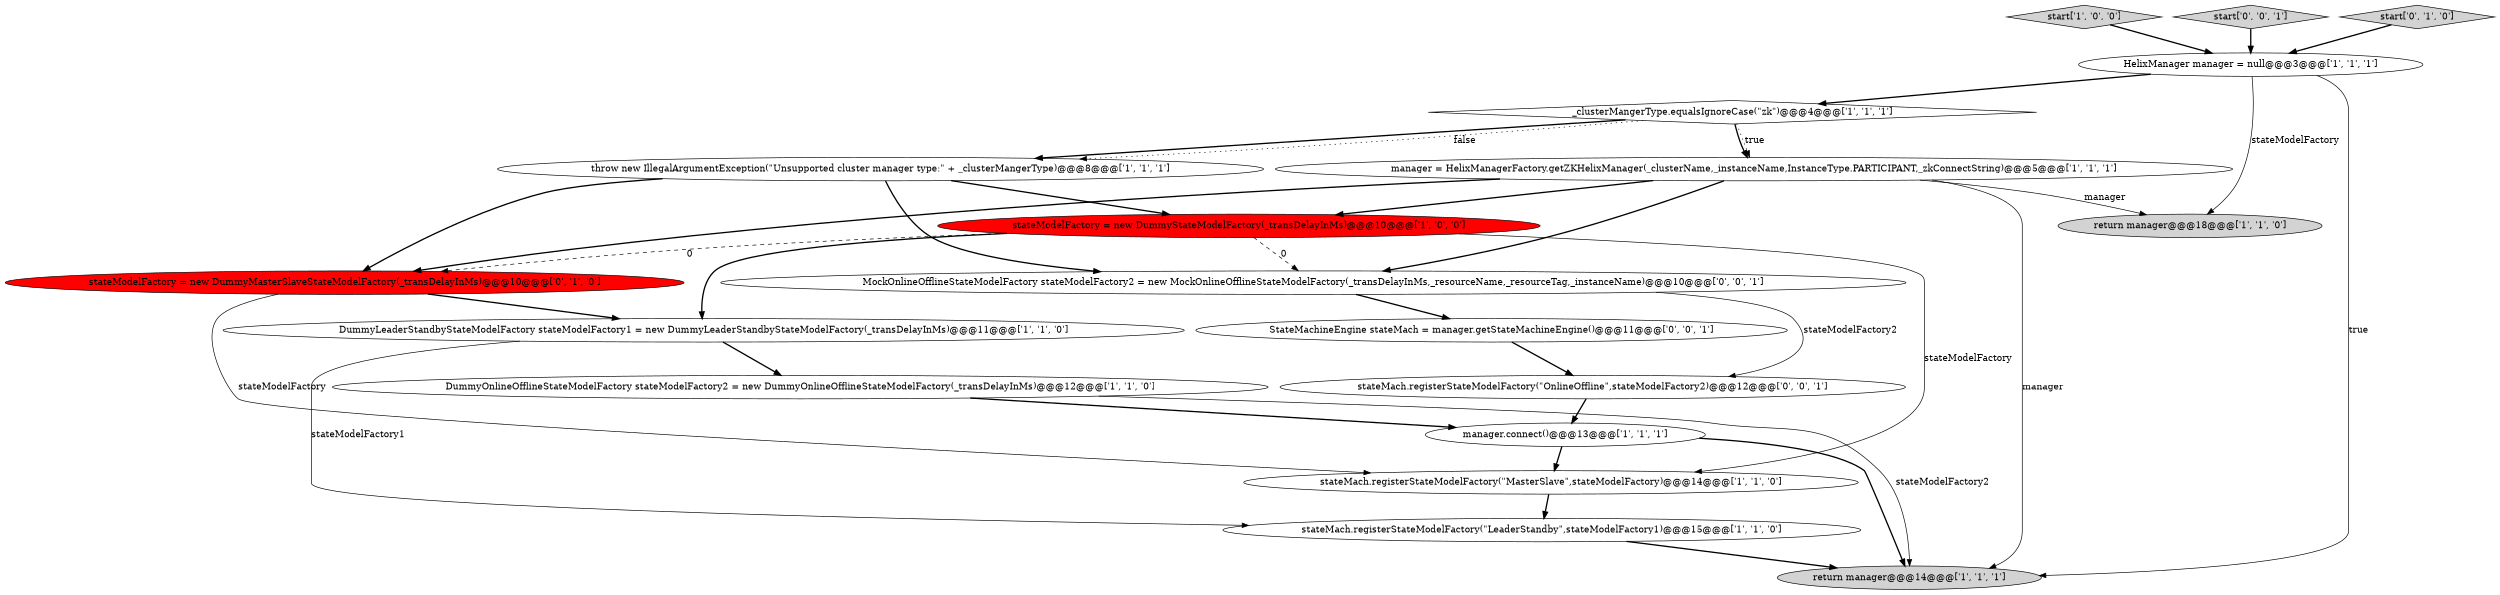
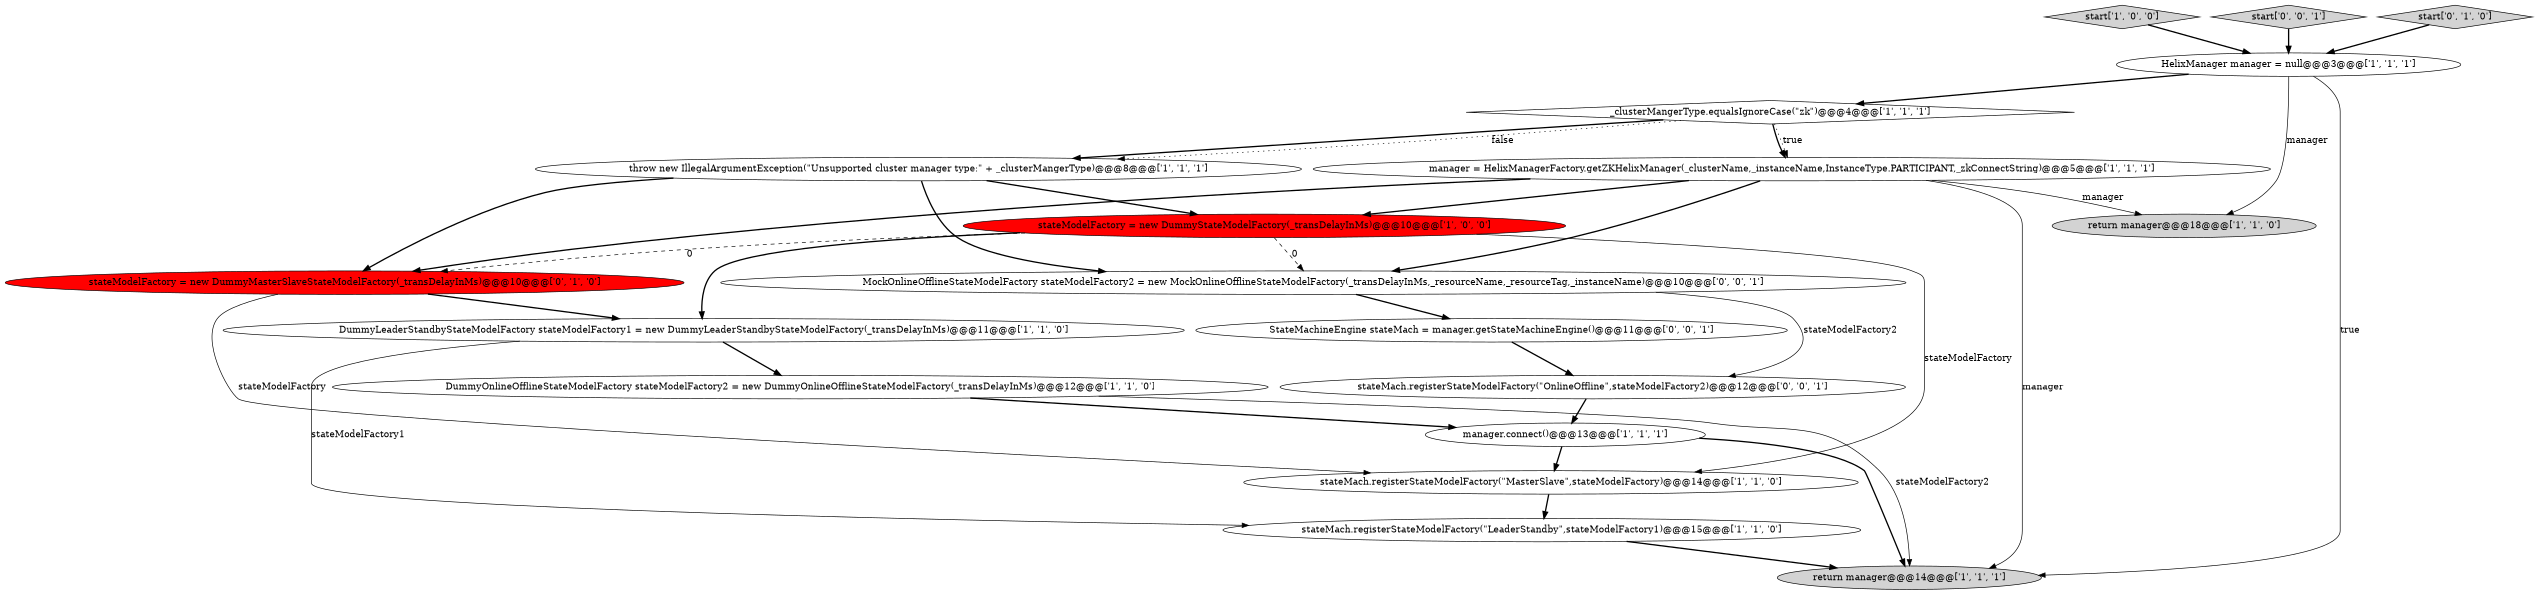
edge "HelixManager manager = null@@@3@@@['1', '1', '1']" -> "return manager@@@18@@@['1', '1', '0']": label "stateModelFactory" -> "manager"
